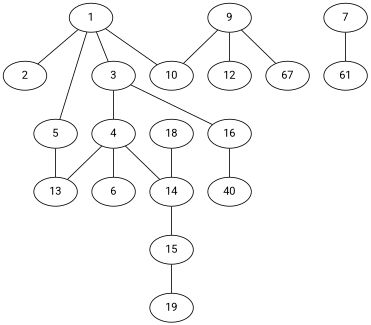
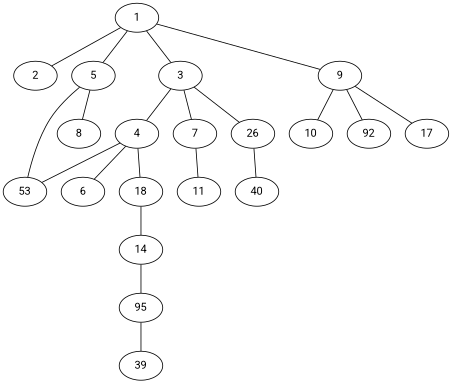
edge "1" -- "10": now "1" -- "9"
node "12": label "12" -> "92"
node "67": label "67" -> "17"
node "61": label "61" -> "11"
edge "3" -- "7": added
node "8": added
node "16": label "16" -> "26"
edge "4" -- "14": now "4" -- "18"
node "13": label "13" -> "53"
node "15": label "15" -> "95"
node "19": label "19" -> "39"
